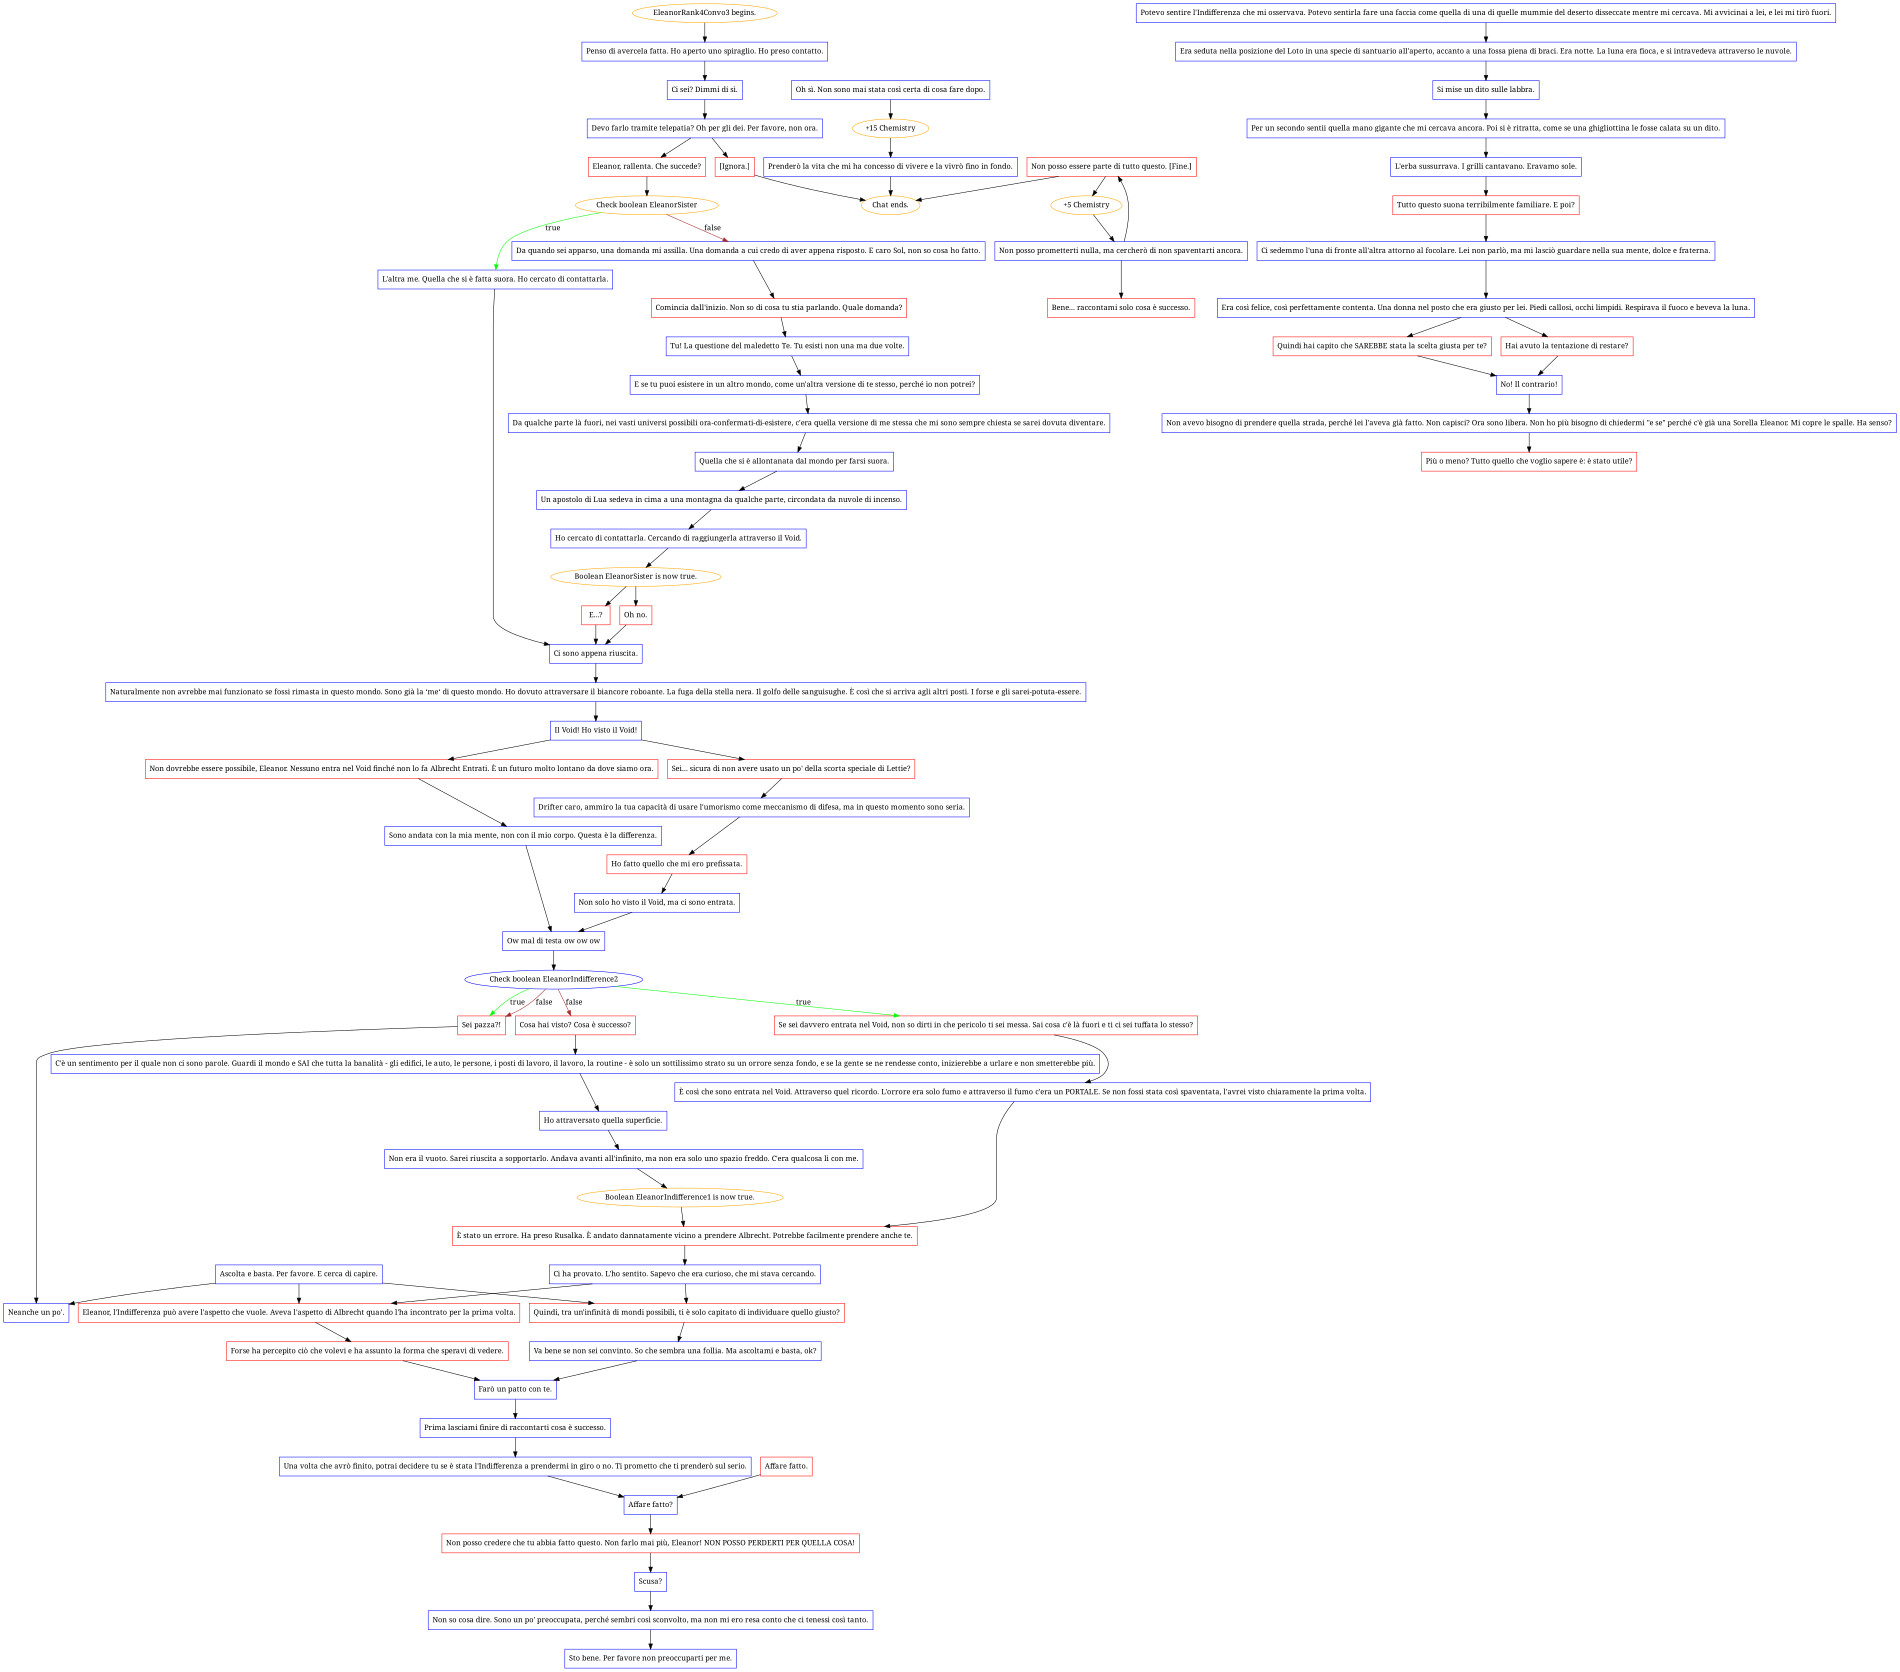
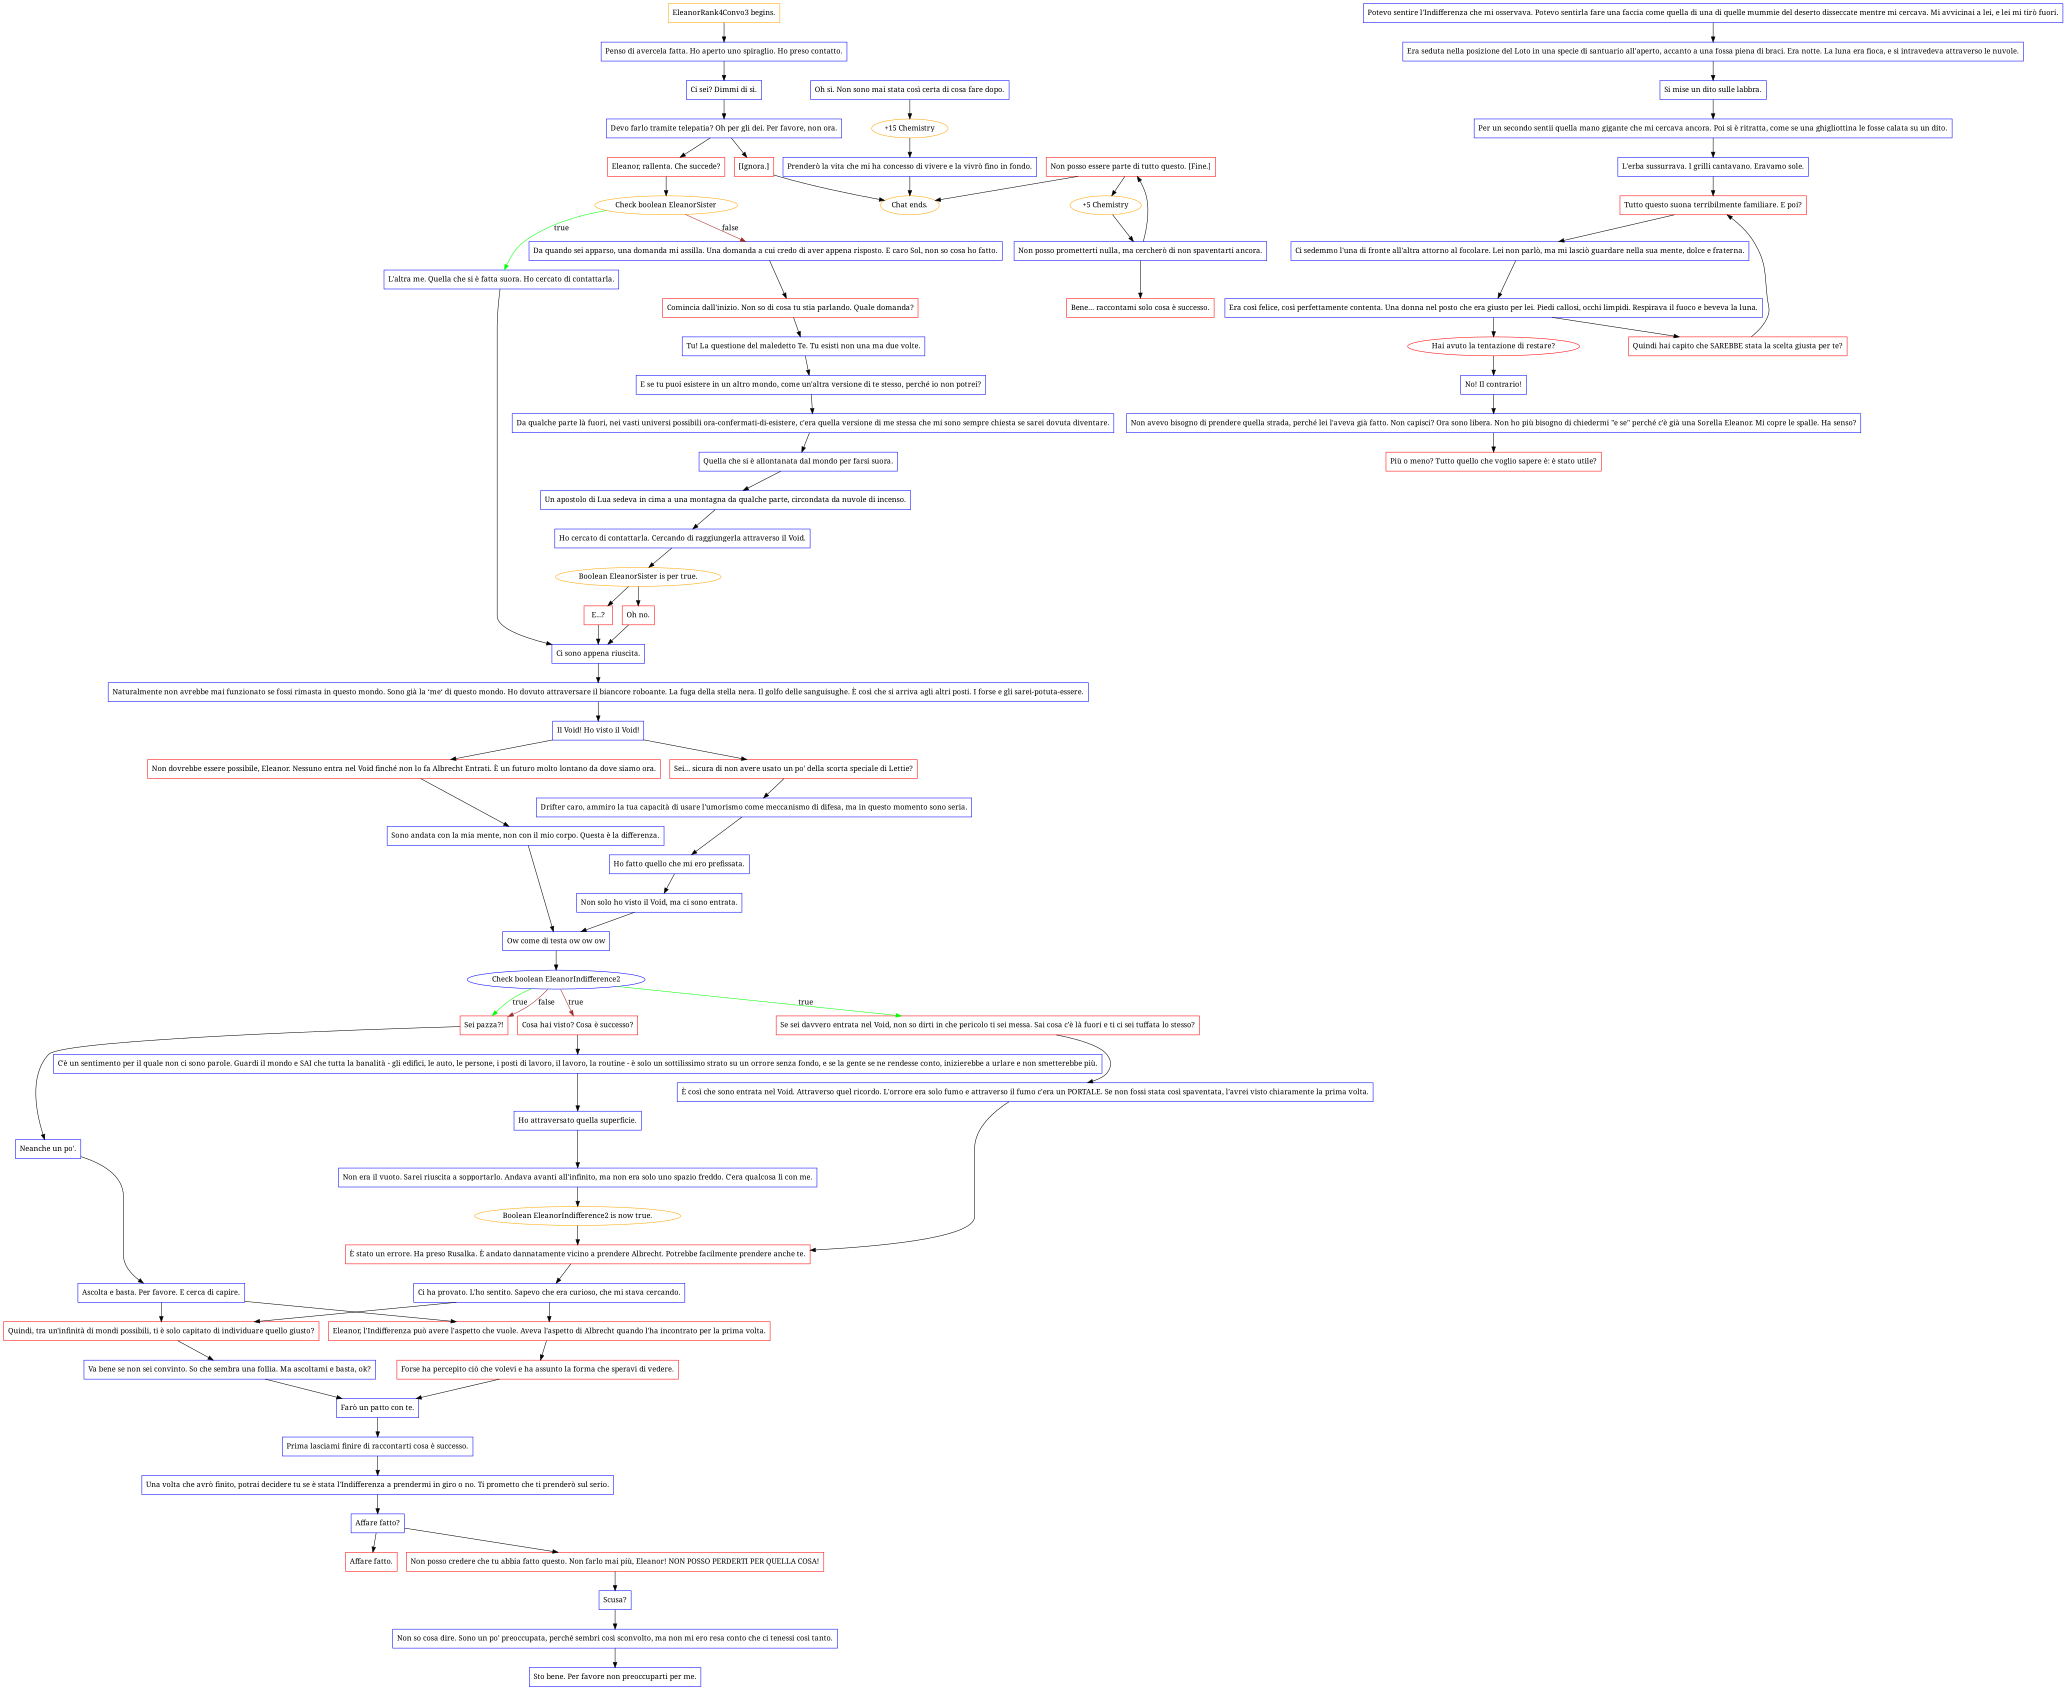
node "EleanorRank4Convo3 begins.": shape ellipse -> box
node "Hai avuto la tentazione di restare?": shape box -> ellipse
edge "Quindi hai capito che SAREBBE stata la scelta giusta per te?" -> "No! Il contrario!": now "Quindi hai capito che SAREBBE stata la scelta giusta per te?" -> "Tutto questo suona terribilmente familiare. E poi?"
node "Boolean EleanorSister is now true.": label "Boolean EleanorSister is now true." -> "Boolean EleanorSister is per true."
node "Ho fatto quello che mi ero prefissata.": color red -> blue
node "Ow mal di testa ow ow ow": label "Ow mal di testa ow ow ow" -> "Ow come di testa ow ow ow"
edge "Check boolean EleanorIndifference2" -> "Cosa hai visto? Cosa è successo?": label "false" -> "true"
node "Boolean EleanorIndifference1 is now true.": label "Boolean EleanorIndifference1 is now true." -> "Boolean EleanorIndifference2 is now true."
edge "Ascolta e basta. Per favore. E cerca di capire." -> "Neanche un po'.": reversed
edge "Affare fatto." -> "Affare fatto?": reversed
